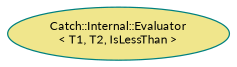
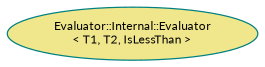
node "Catch::Internal::Evaluator < T1, T2, IsLessThan >": label "Catch::Internal::Evaluator < T1, T2, IsLessThan >" -> "Evaluator::Internal::Evaluator < T1, T2, IsLessThan >"
